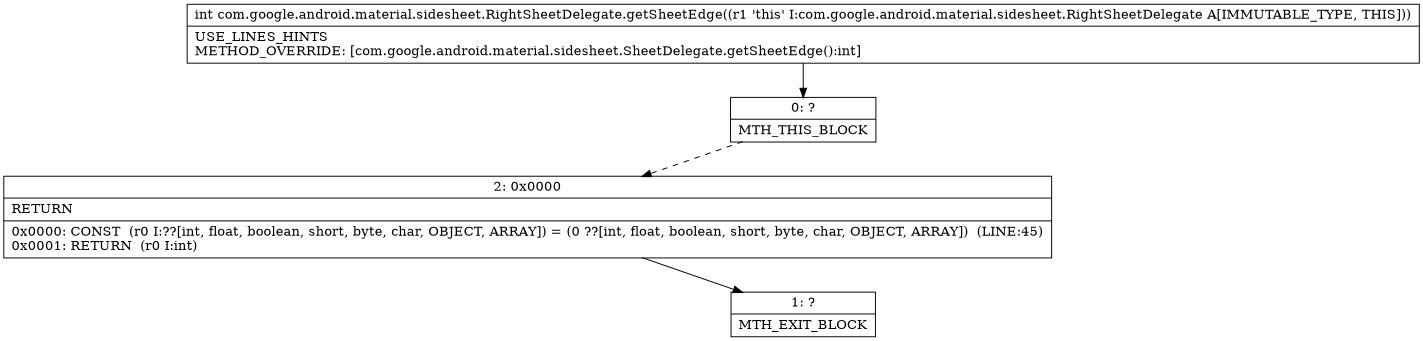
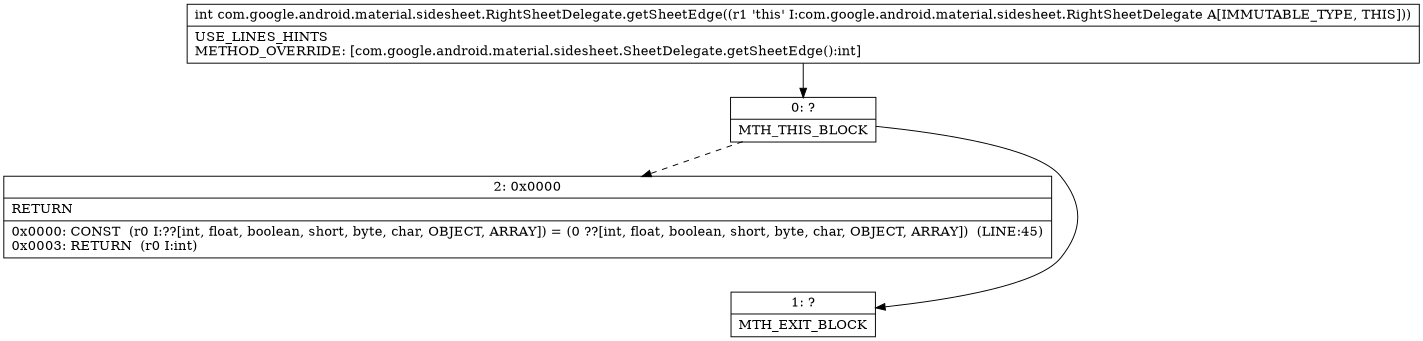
node "2: 0x0000": text "0x0001: RETURN  (r0 I:int)" -> "0x0003: RETURN  (r0 I:int)"
edge "2: 0x0000" -> "1: ?": now "0: ?" -> "1: ?"
